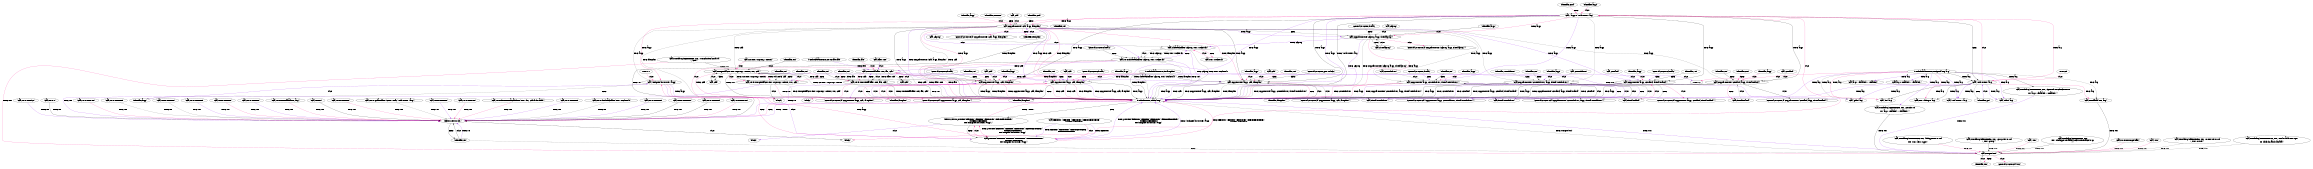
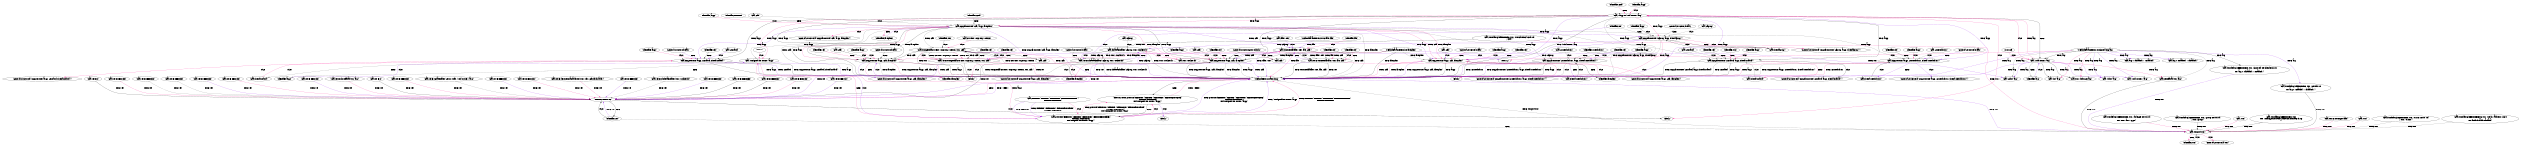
edge "(Call,ret = sk_attach_filter(&fprog, tun->socket.sk))" -> "(Call,tun_set_iff(tfile->net, file, &ifr))": now "(Call,copy_from_user(&ifr, argp, ifreq_len))" -> "(Call,tun_set_iff(tfile->net, file, &ifr))"
node "(Call,ret = set_offload(tun, arg))": label "(Call,ret = set_offload(tun, arg))" -> "(Call,ret = chr_offload(tun, arg))"
node "(Identifier,get)": label "(Identifier,get)" -> "(Identifier,arg)"
